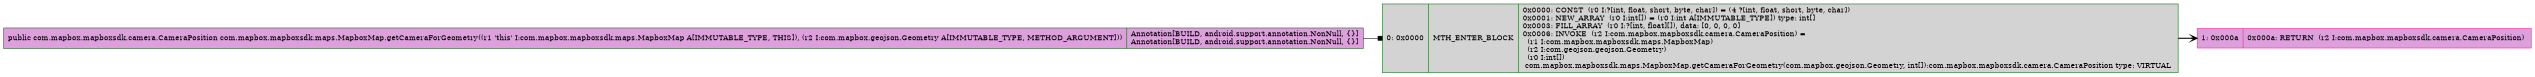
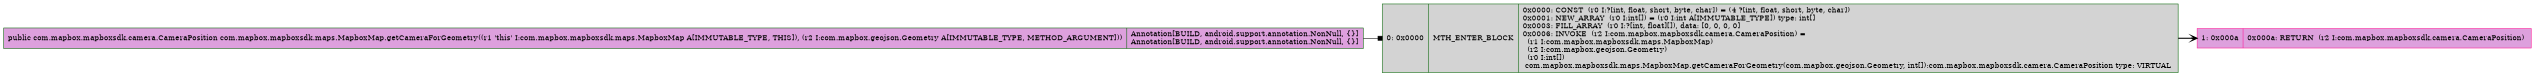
node "0: 0x0000": text "(r2 I:com.geojson.geojson.Geometry)" -> "(r2 I:com.mapbox.geojson.Geometry)"
